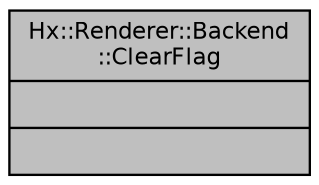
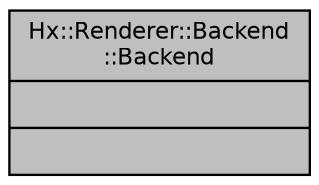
node "Hx::Renderer::Backend": text "::ClearFlag" -> "::Backend"
